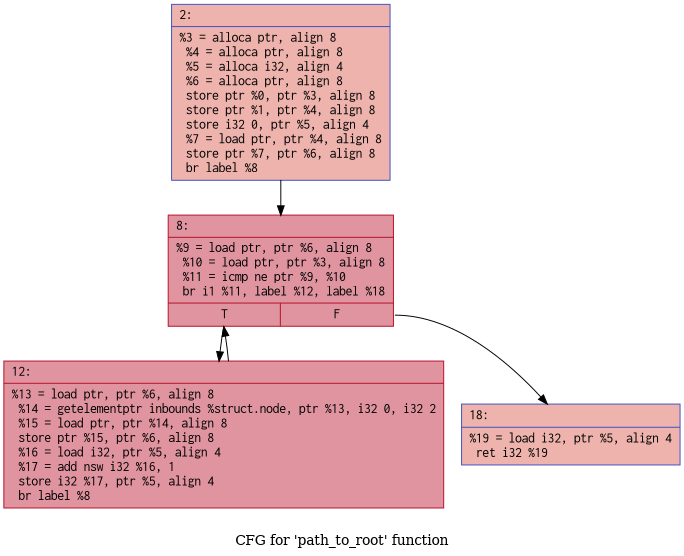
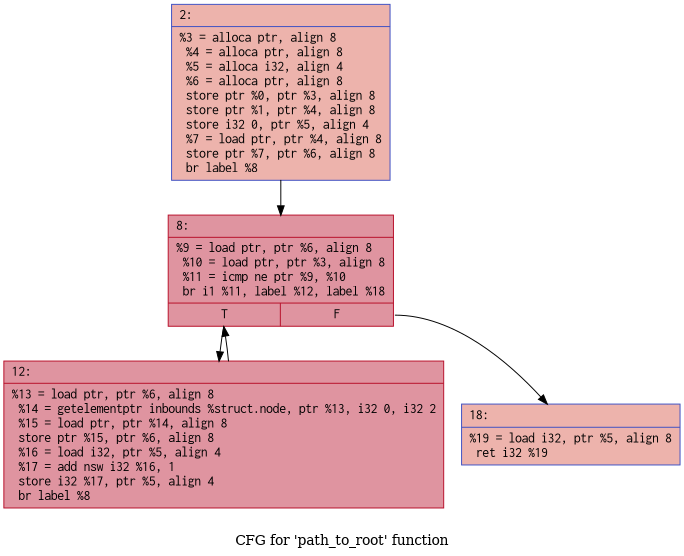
node "18:": text "%19 = load i32, ptr %5, align 4" -> "%19 = load i32, ptr %5, align 8"
